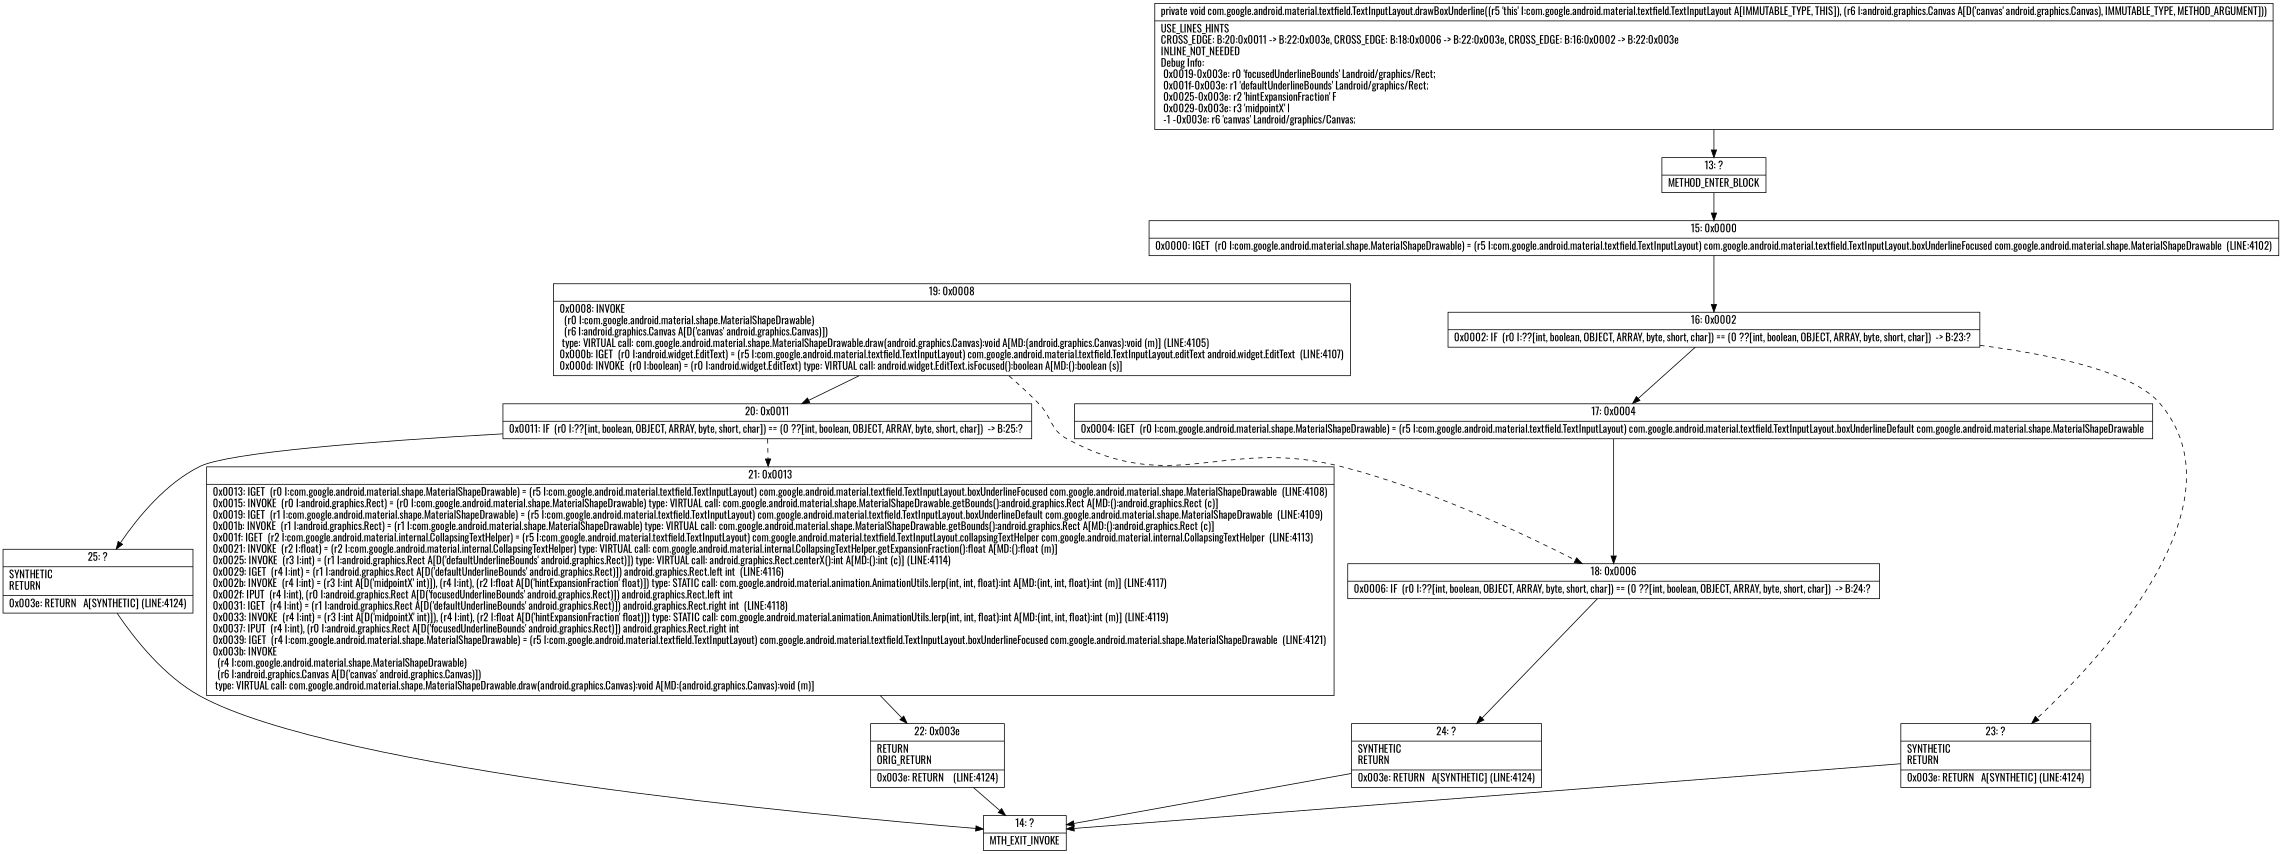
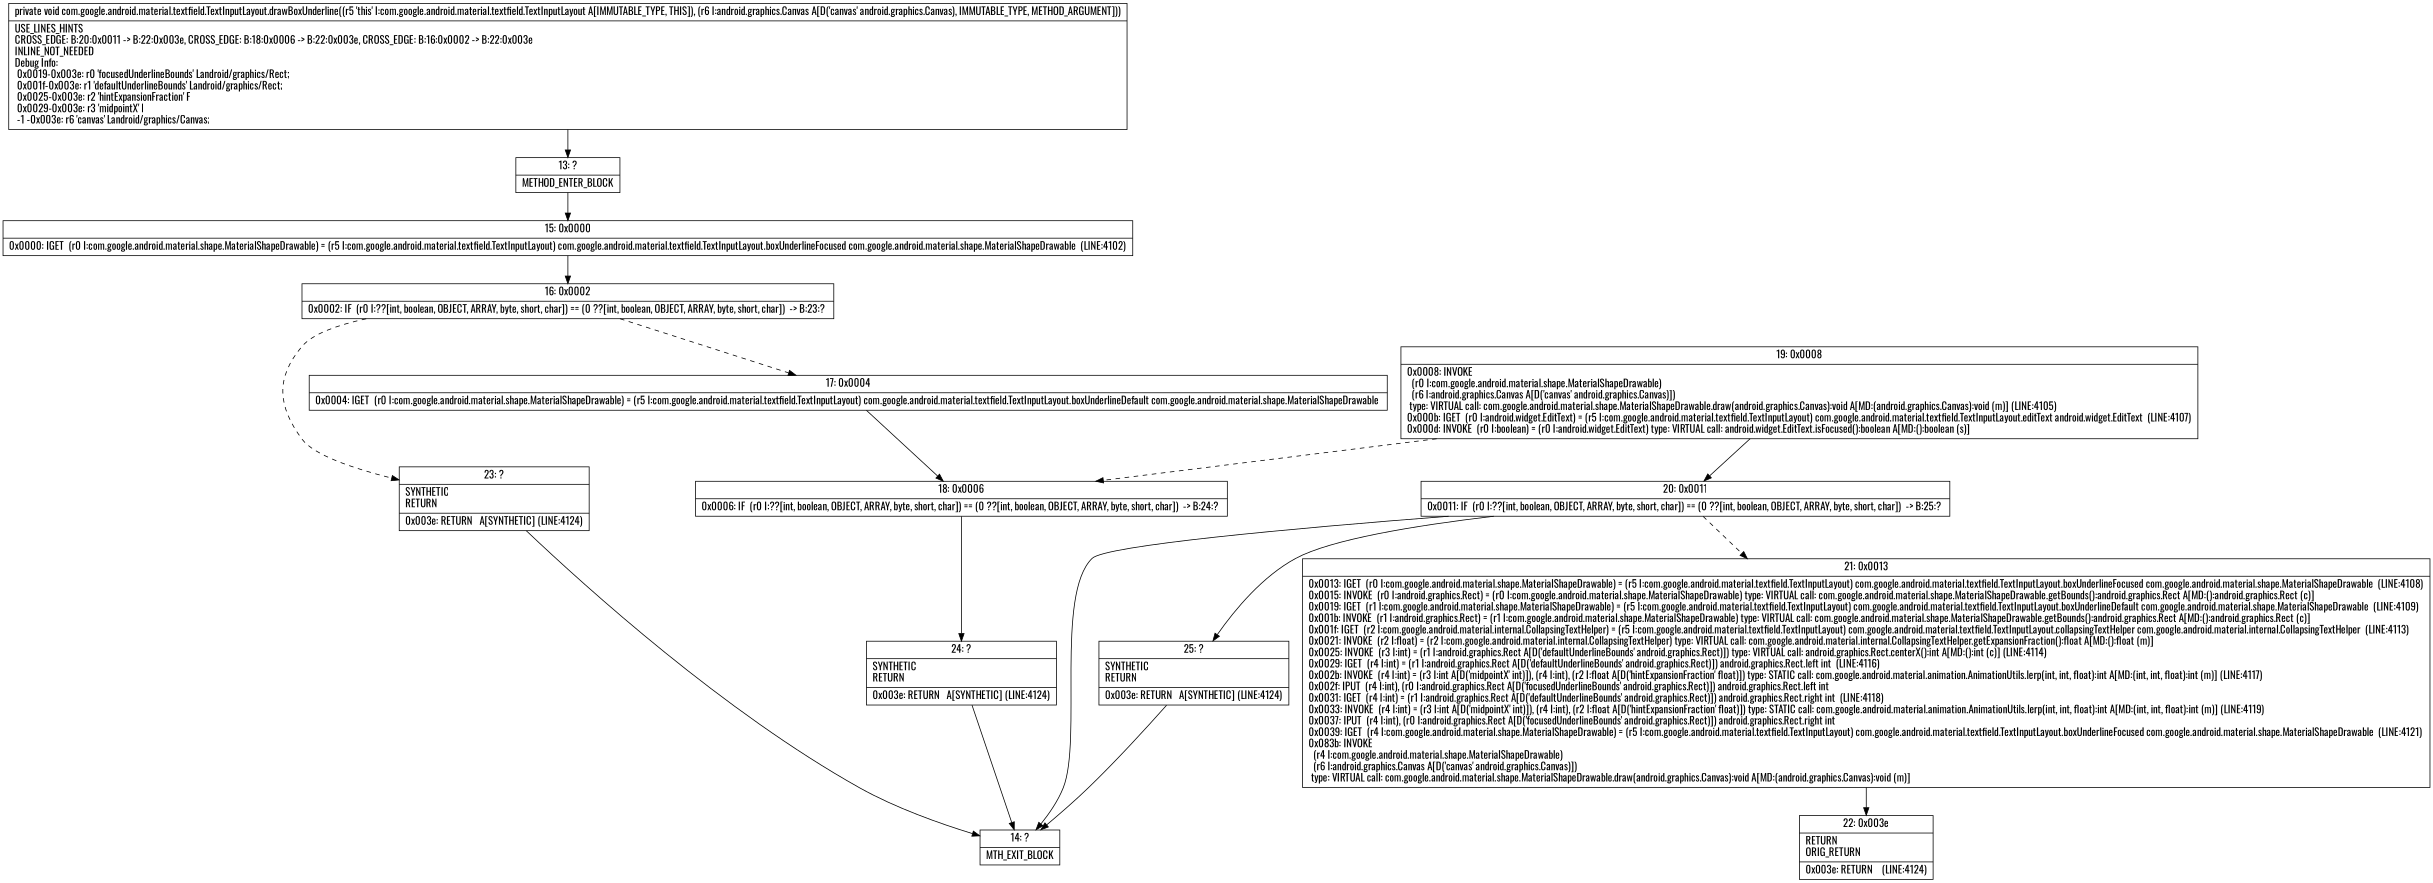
edge "16: 0x0002" -> "17: 0x0004": style solid -> dashed
node "21: 0x0013": text "0x003b: INVOKE" -> "0x083b: INVOKE"
edge "22: 0x003e" -> "14: ?": now "20: 0x0011" -> "14: ?"
node "14: ?": text "MTH_EXIT_INVOKE" -> "MTH_EXIT_BLOCK"
